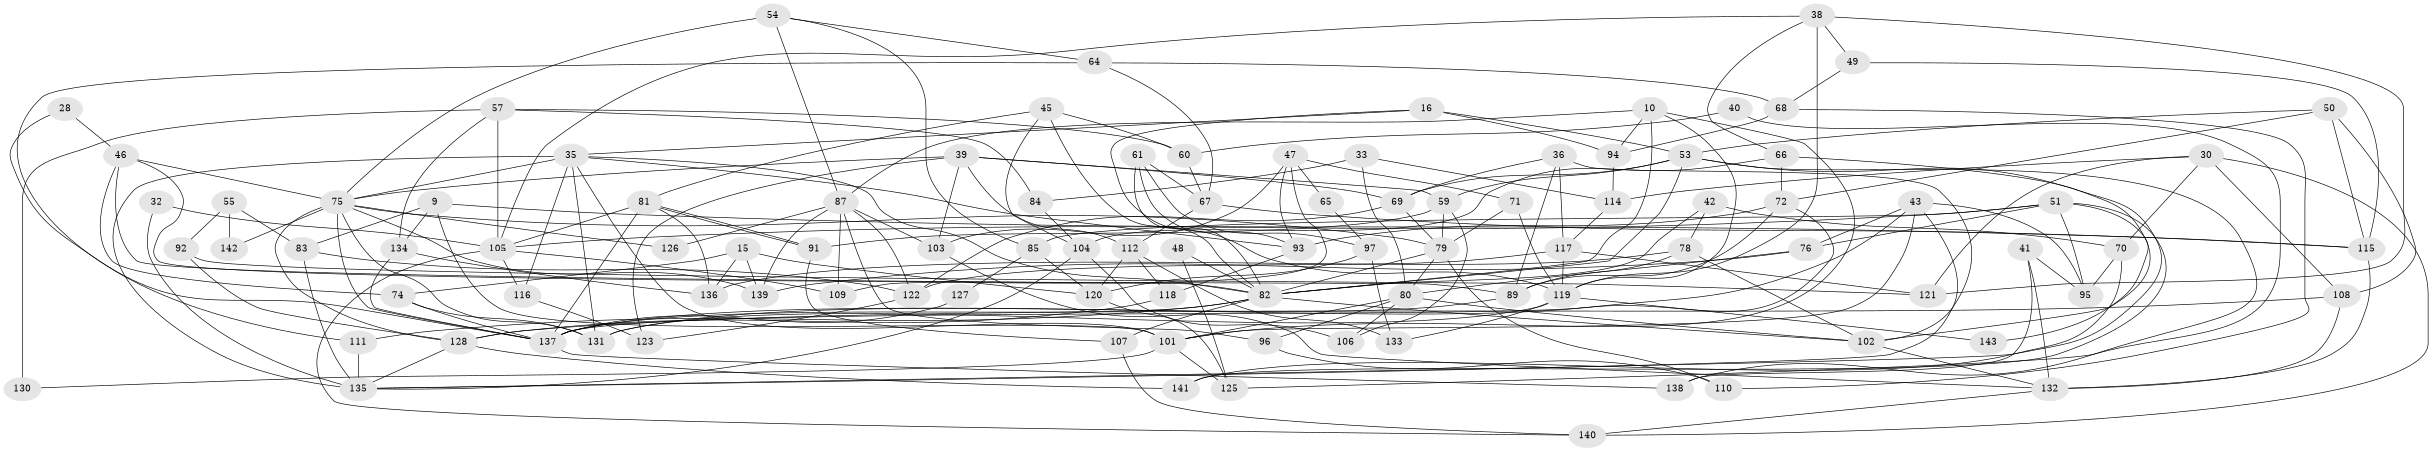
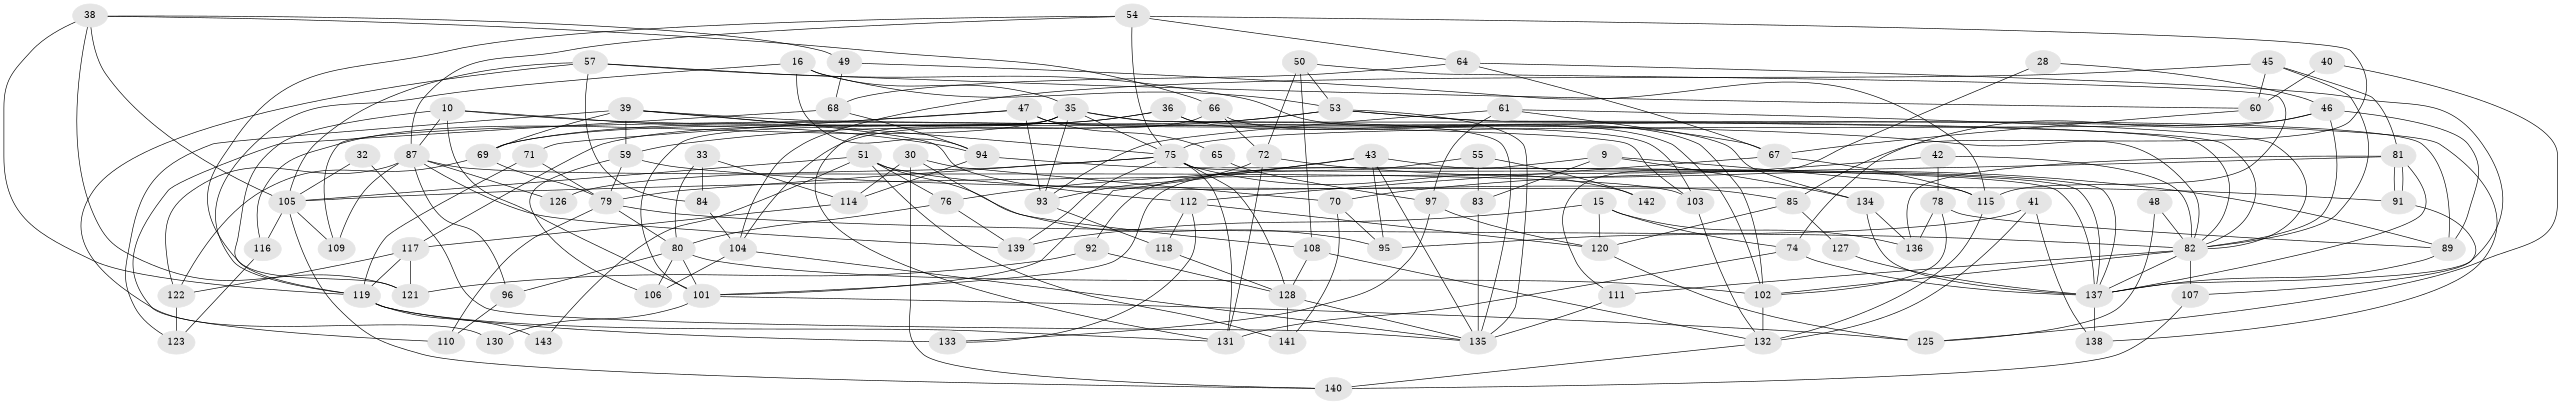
edge "94" -- "137": added
edge "30" -- "121": now "54" -- "121"
edge "83" -- "122": removed
